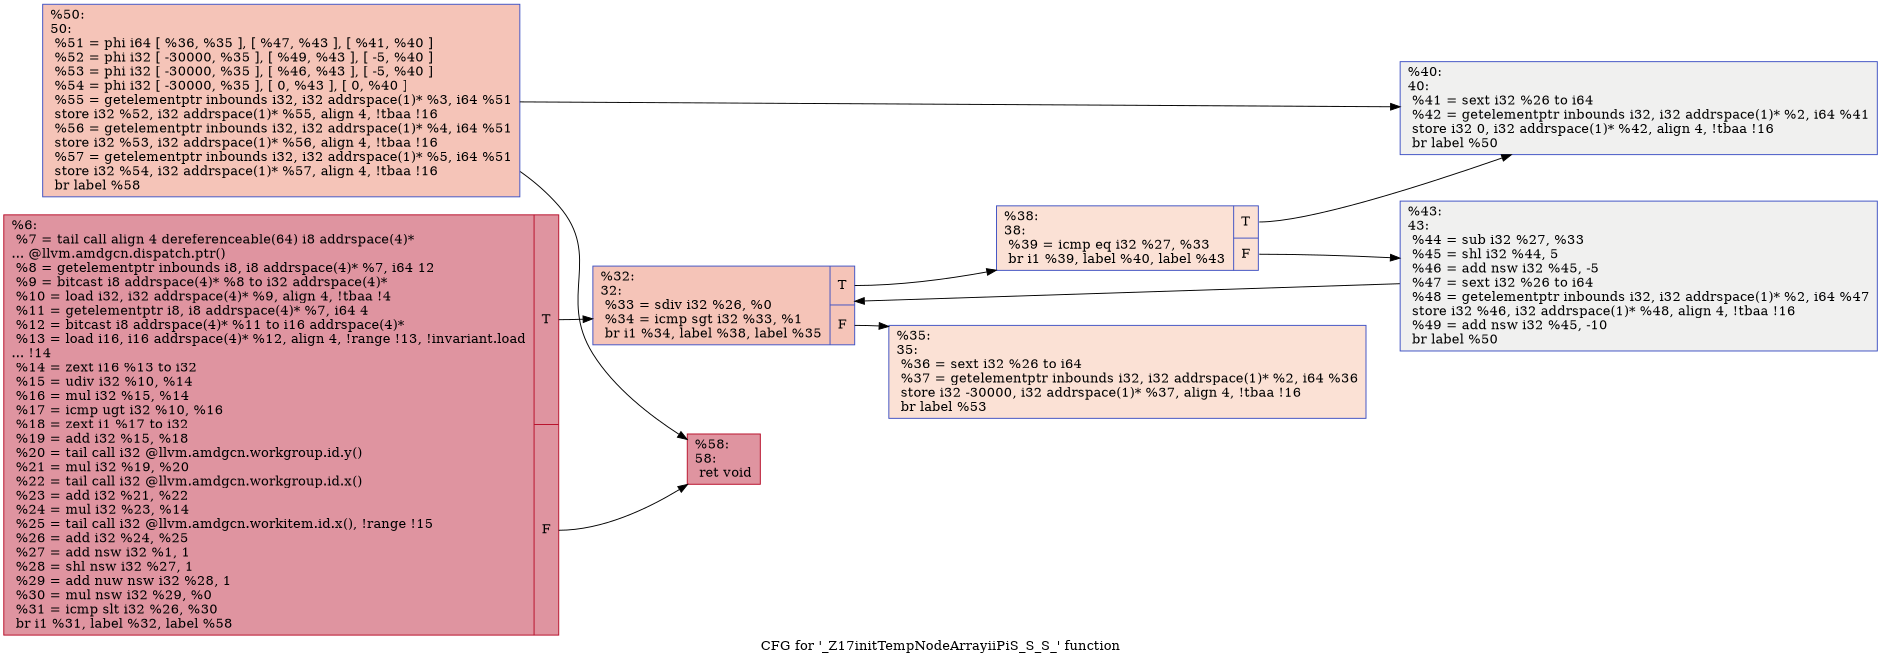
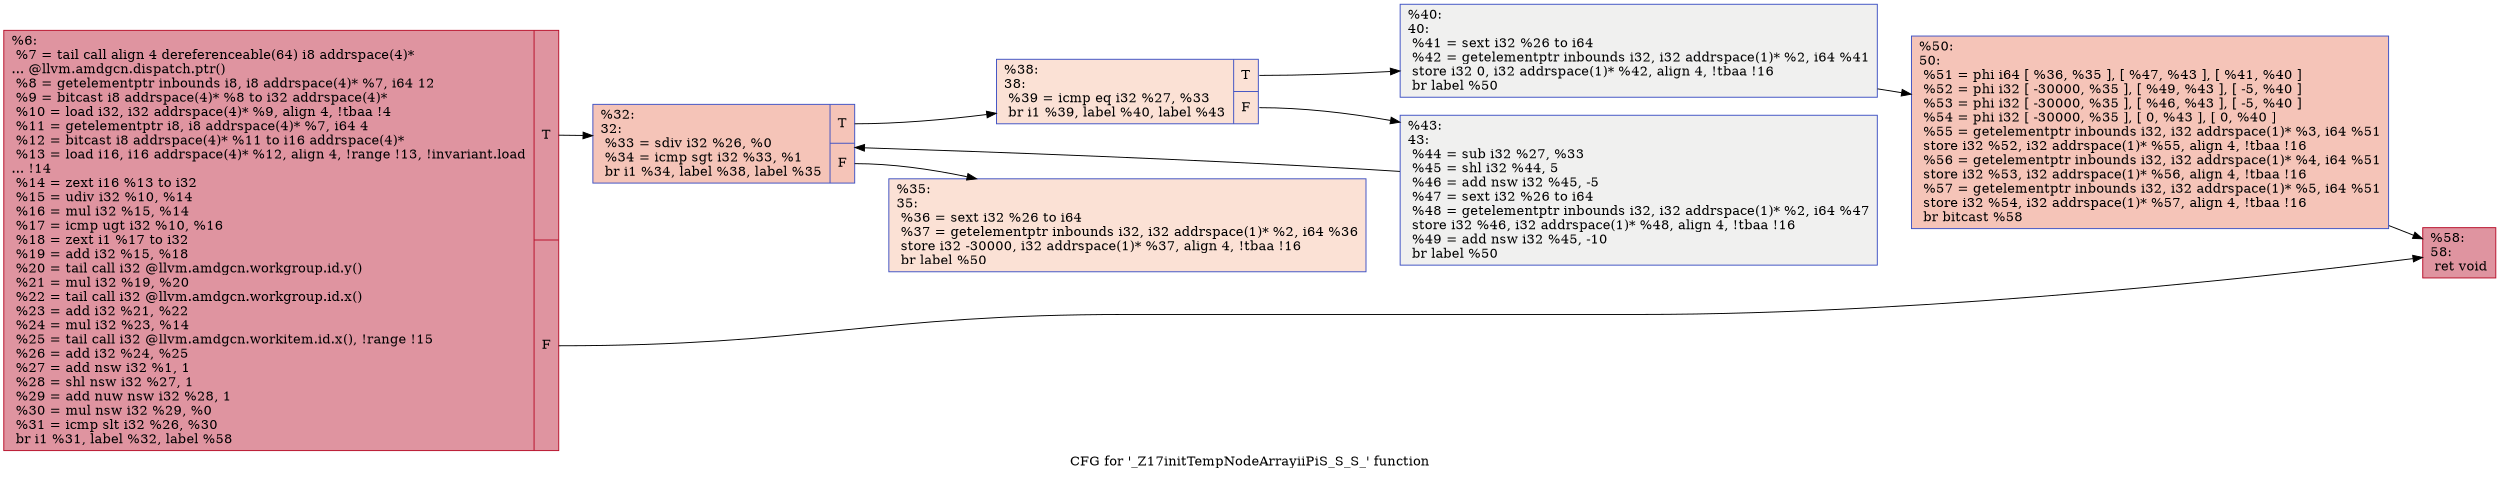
edge "%50:" -> "%40:": reversed
node "%50:": text "br label %58" -> "br bitcast %58"
node "%35:": text "br label %53" -> "br label %50"
